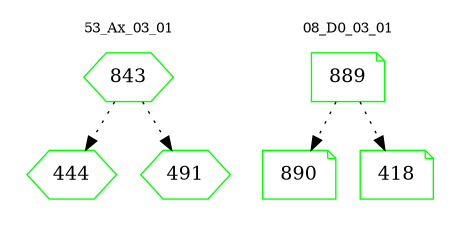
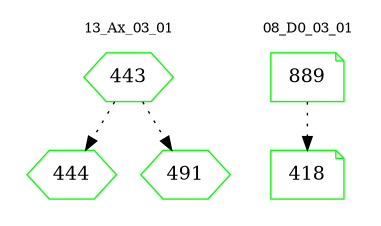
cluster "53_Ax_03_01": label "53_Ax_03_01" -> "13_Ax_03_01"
node "843": label "843" -> "443"
node "890": removed
